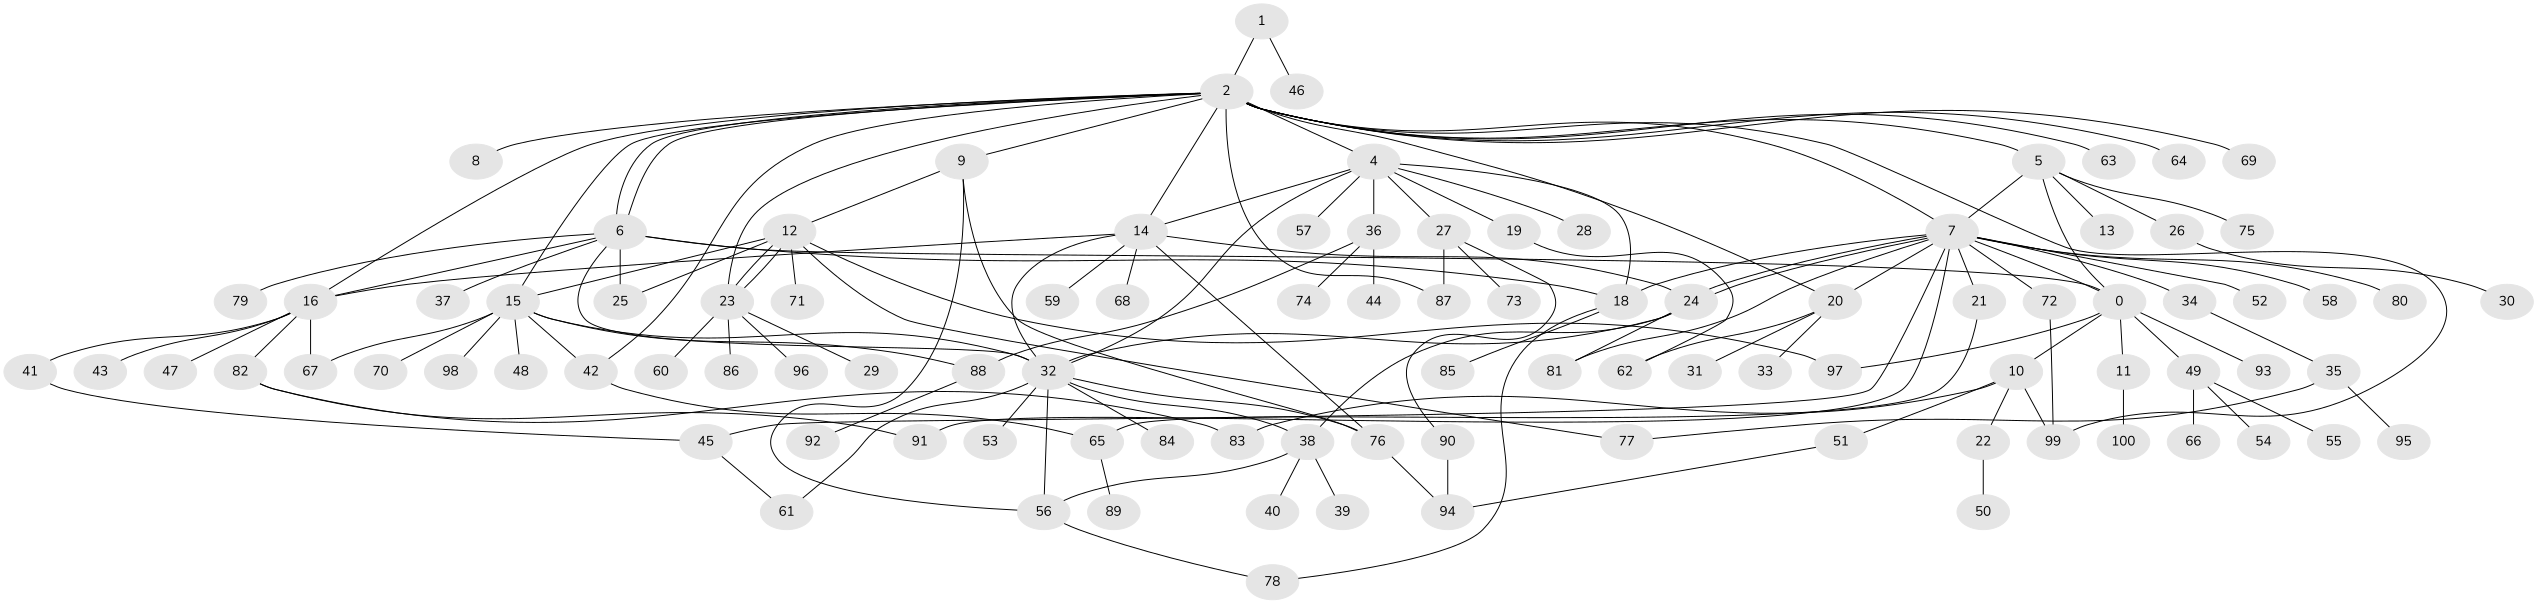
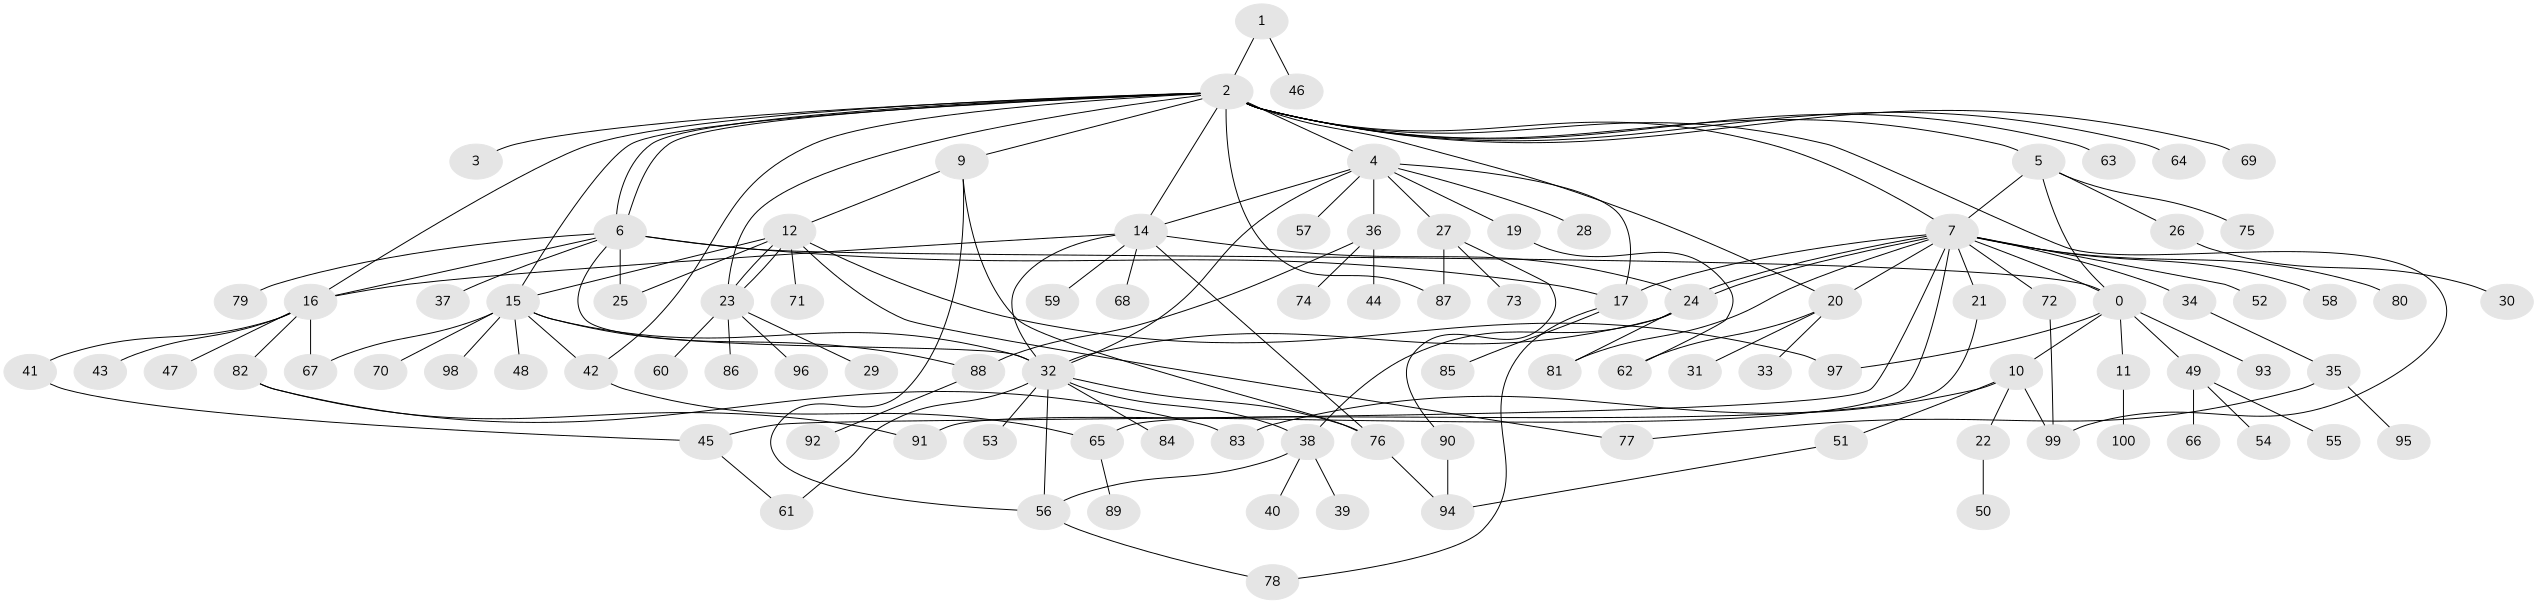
node "8": label "8" -> "3"
node "13": removed
node "18": label "18" -> "17"
